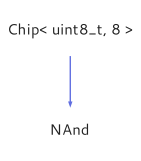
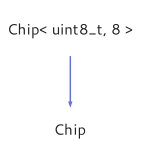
node "NAnd": label "NAnd" -> "Chip"
